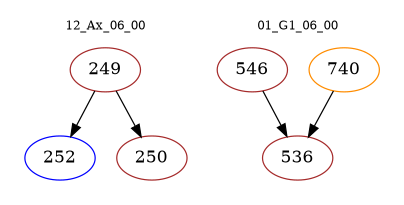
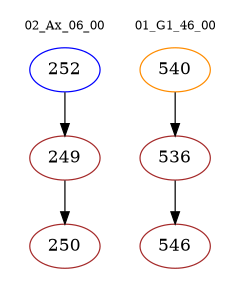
cluster "12_Ax_06_00": label "12_Ax_06_00" -> "02_Ax_06_00"
cluster "01_G1_06_00": label "01_G1_06_00" -> "01_G1_46_00"
node "740": label "740" -> "540"
edge "249" -> "252": reversed
edge "546" -> "536": reversed
